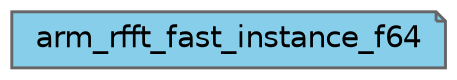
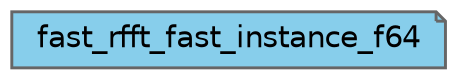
node "arm_rfft_fast_instance_f64": label "arm_rfft_fast_instance_f64" -> "fast_rfft_fast_instance_f64"
